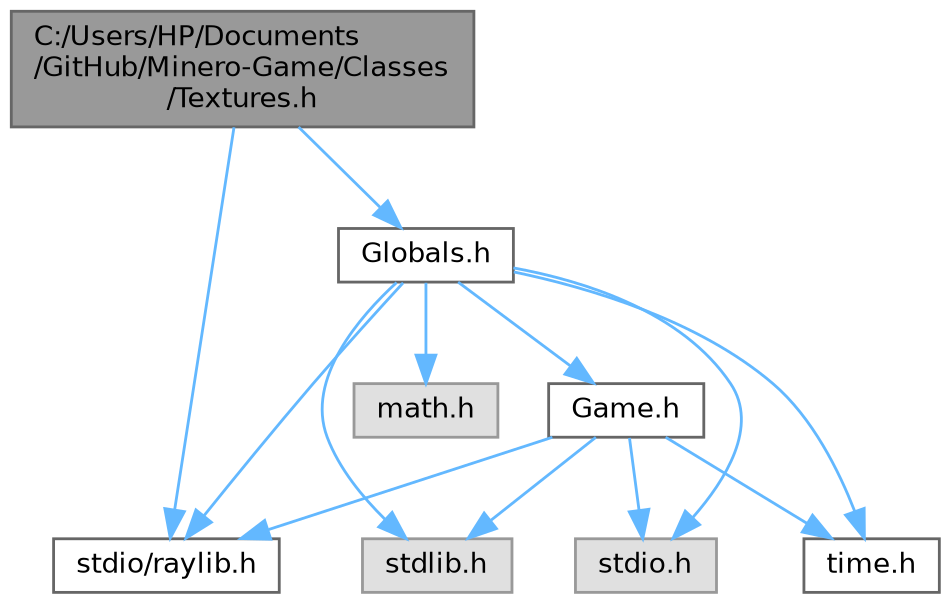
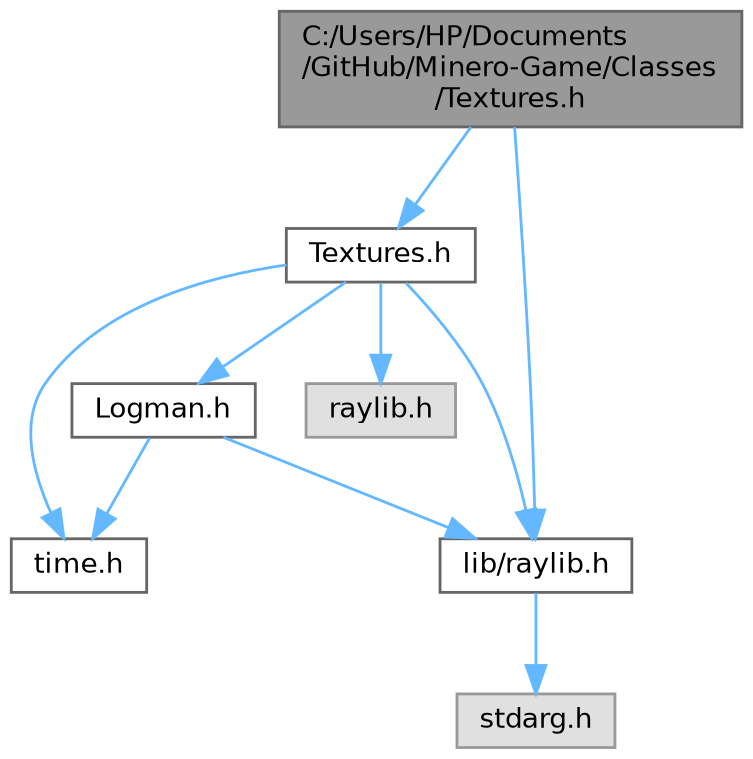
node "Globals.h": label "Globals.h" -> "Textures.h"
node "math.h": label "math.h" -> "raylib.h"
node "Game.h": label "Game.h" -> "Logman.h"
node "stdio/raylib.h": label "stdio/raylib.h" -> "lib/raylib.h"
node "stdlib.h": removed
node "stdio.h": removed
node "stdarg.h": added
